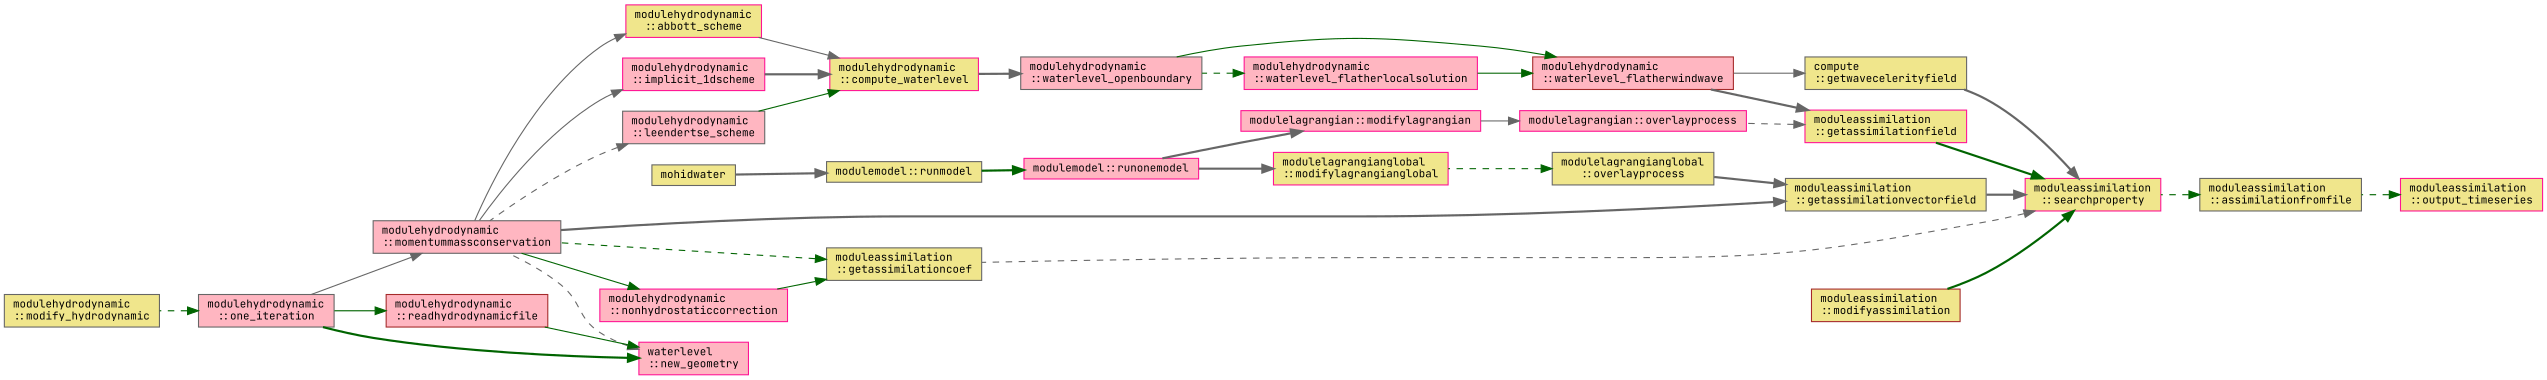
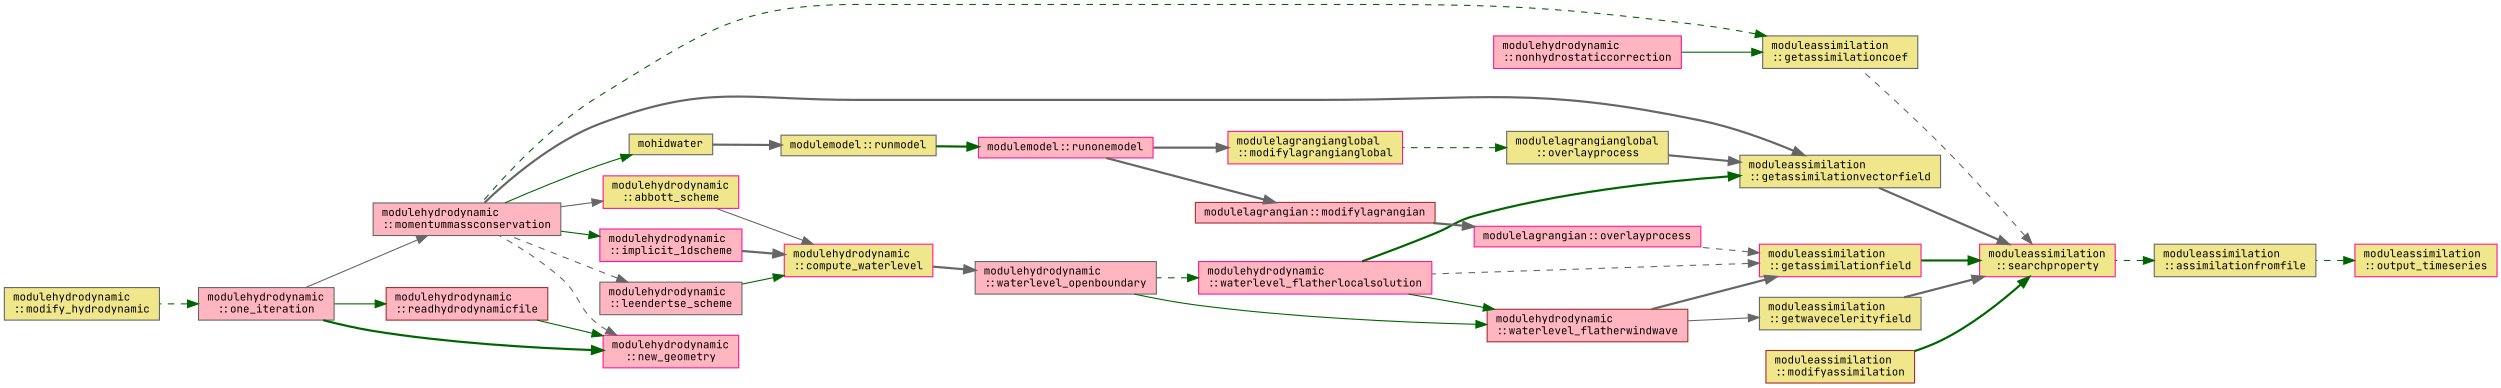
node "compute ::getwavecelerityfield": label "compute ::getwavecelerityfield" -> "moduleassimilation ::getwavecelerityfield"
node "modulelagrangian::modifylagrangian": color deeppink -> brown
edge "modulelagrangian::modifylagrangian" -> "modulelagrangian::overlayprocess": style solid -> bold
edge "modulehydrodynamic ::momentummassconservation" -> "modulehydrodynamic ::implicit_1dscheme": color gray40 -> darkgreen
edge "modulehydrodynamic ::waterlevel_flatherlocalsolution" -> "moduleassimilation ::getassimilationvectorfield": added
edge "modulehydrodynamic ::waterlevel_flatherlocalsolution" -> "moduleassimilation ::getassimilationfield": added
edge "modulehydrodynamic ::momentummassconservation" -> "modulehydrodynamic ::nonhydrostaticcorrection": now "modulehydrodynamic ::momentummassconservation" -> "mohidwater"
node "waterlevel ::new_geometry": label "waterlevel ::new_geometry" -> "modulehydrodynamic ::new_geometry"
